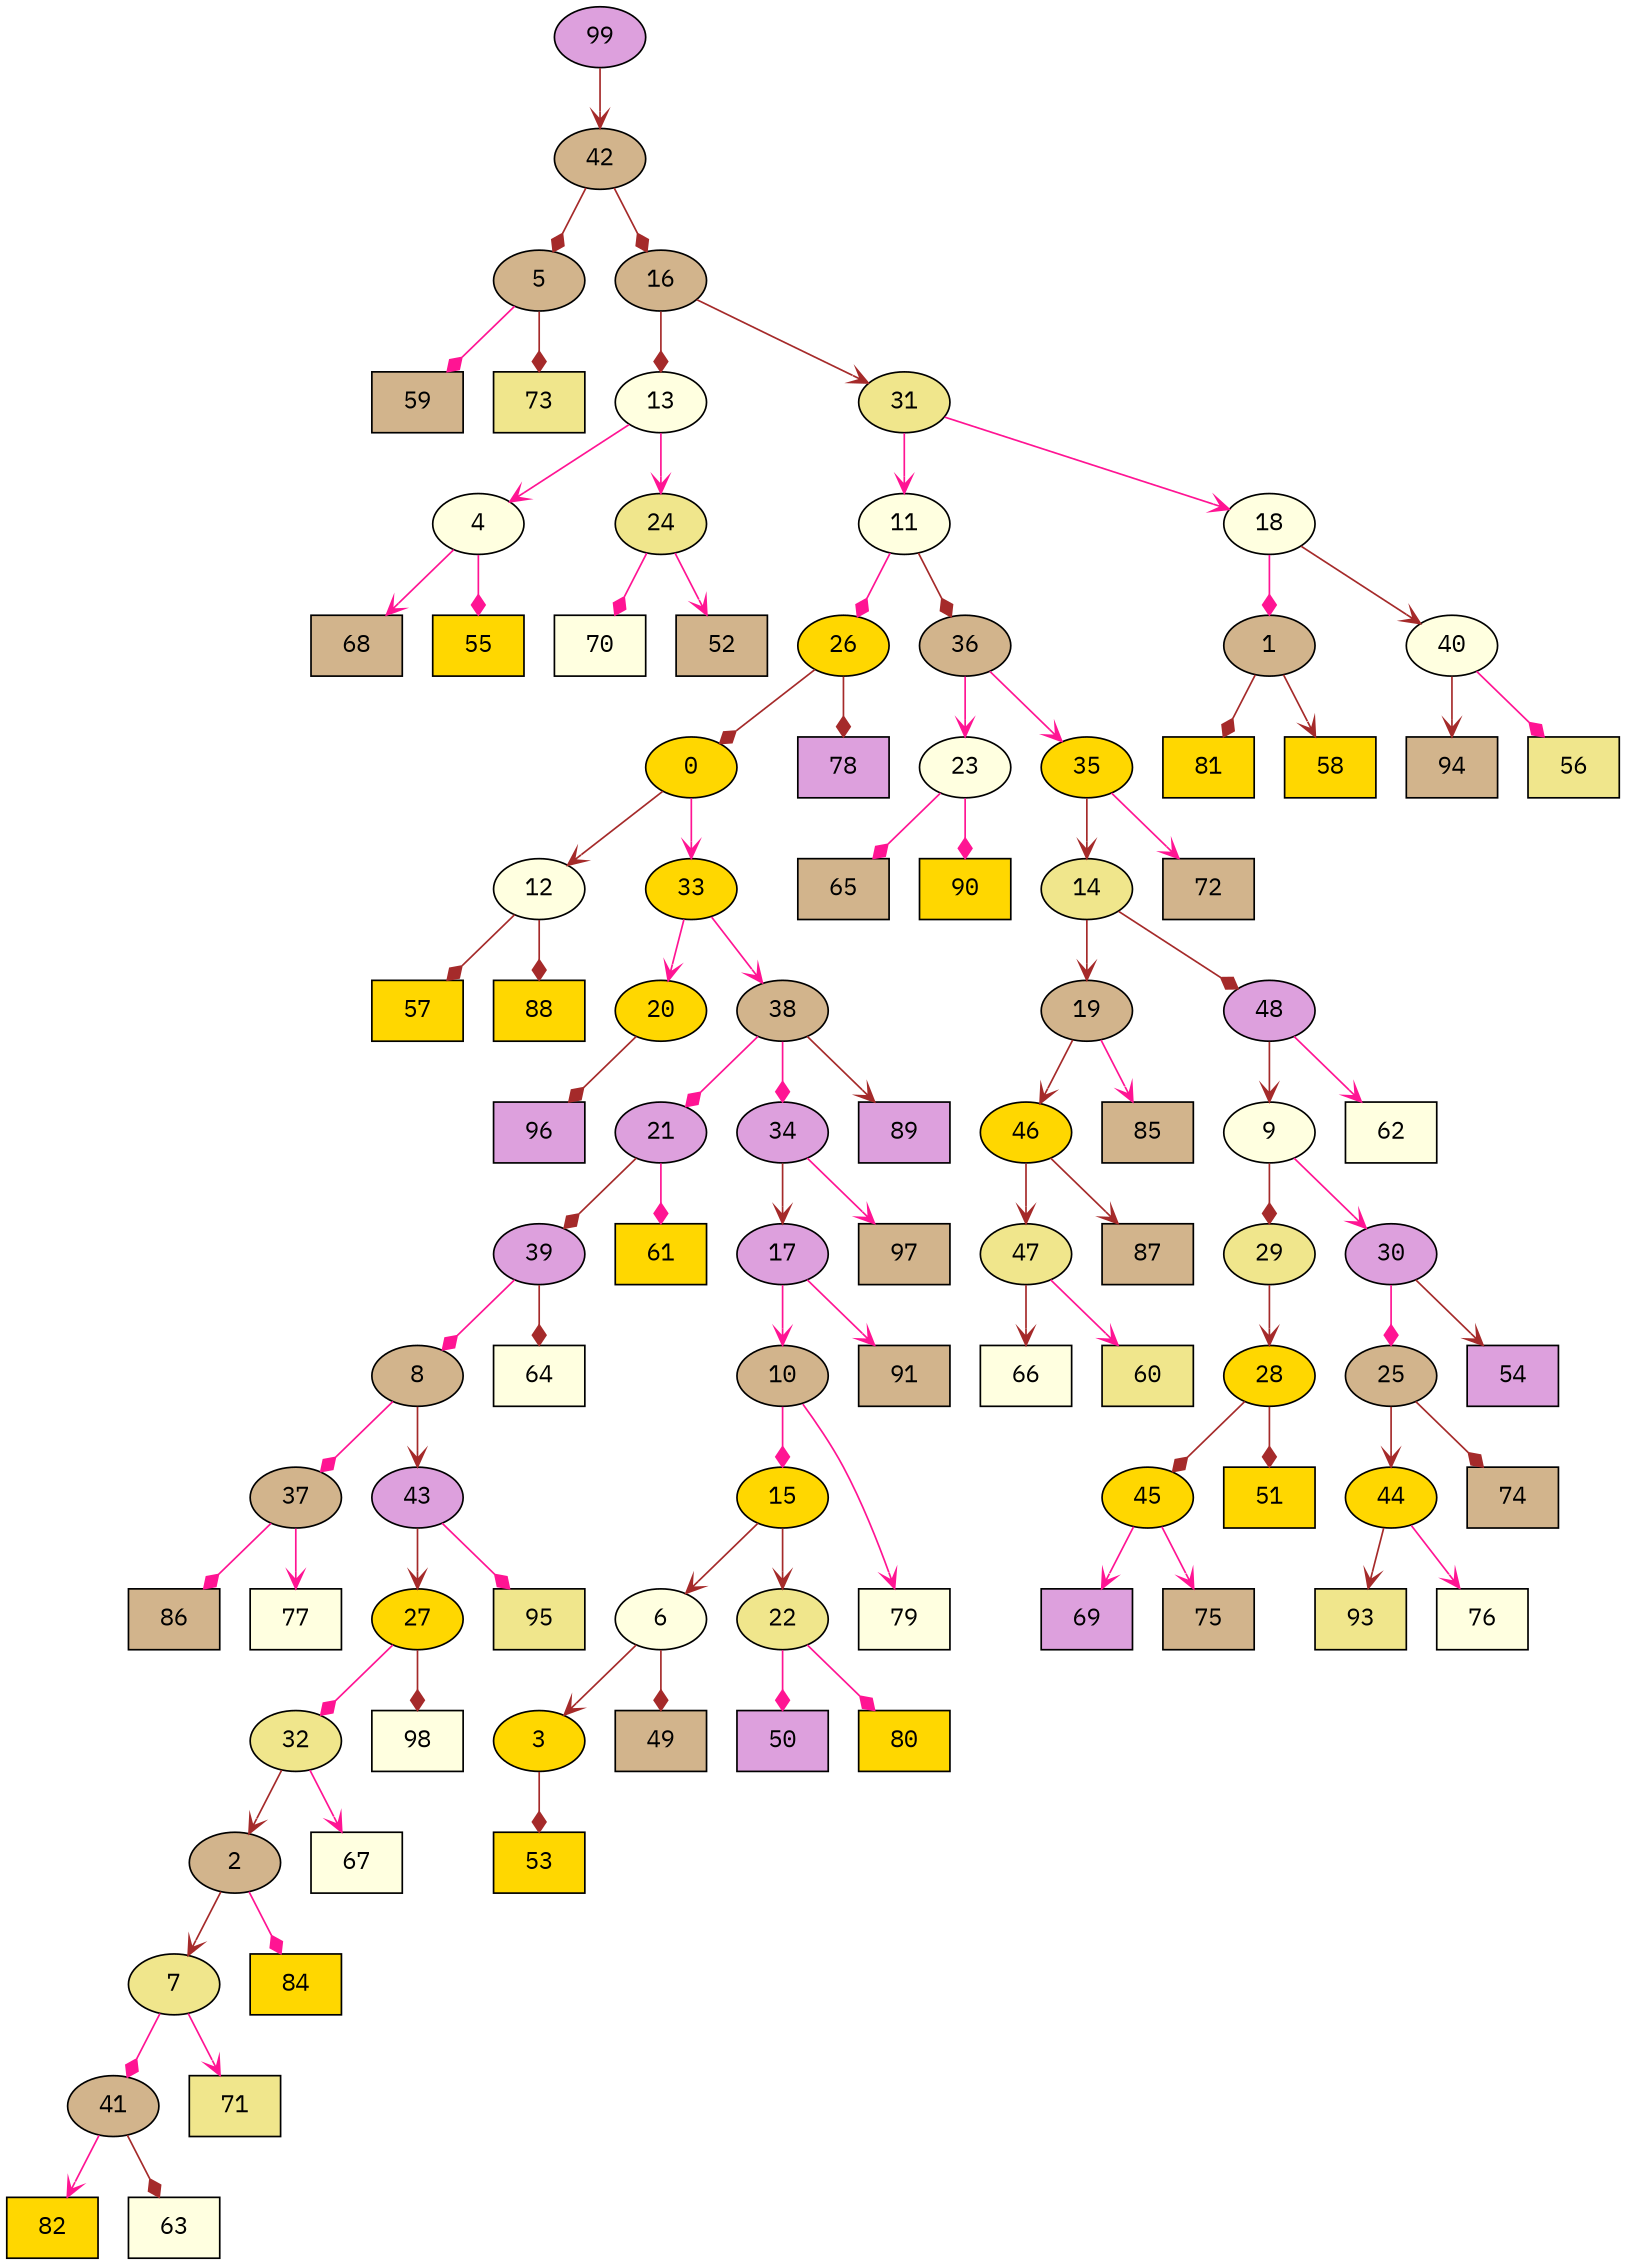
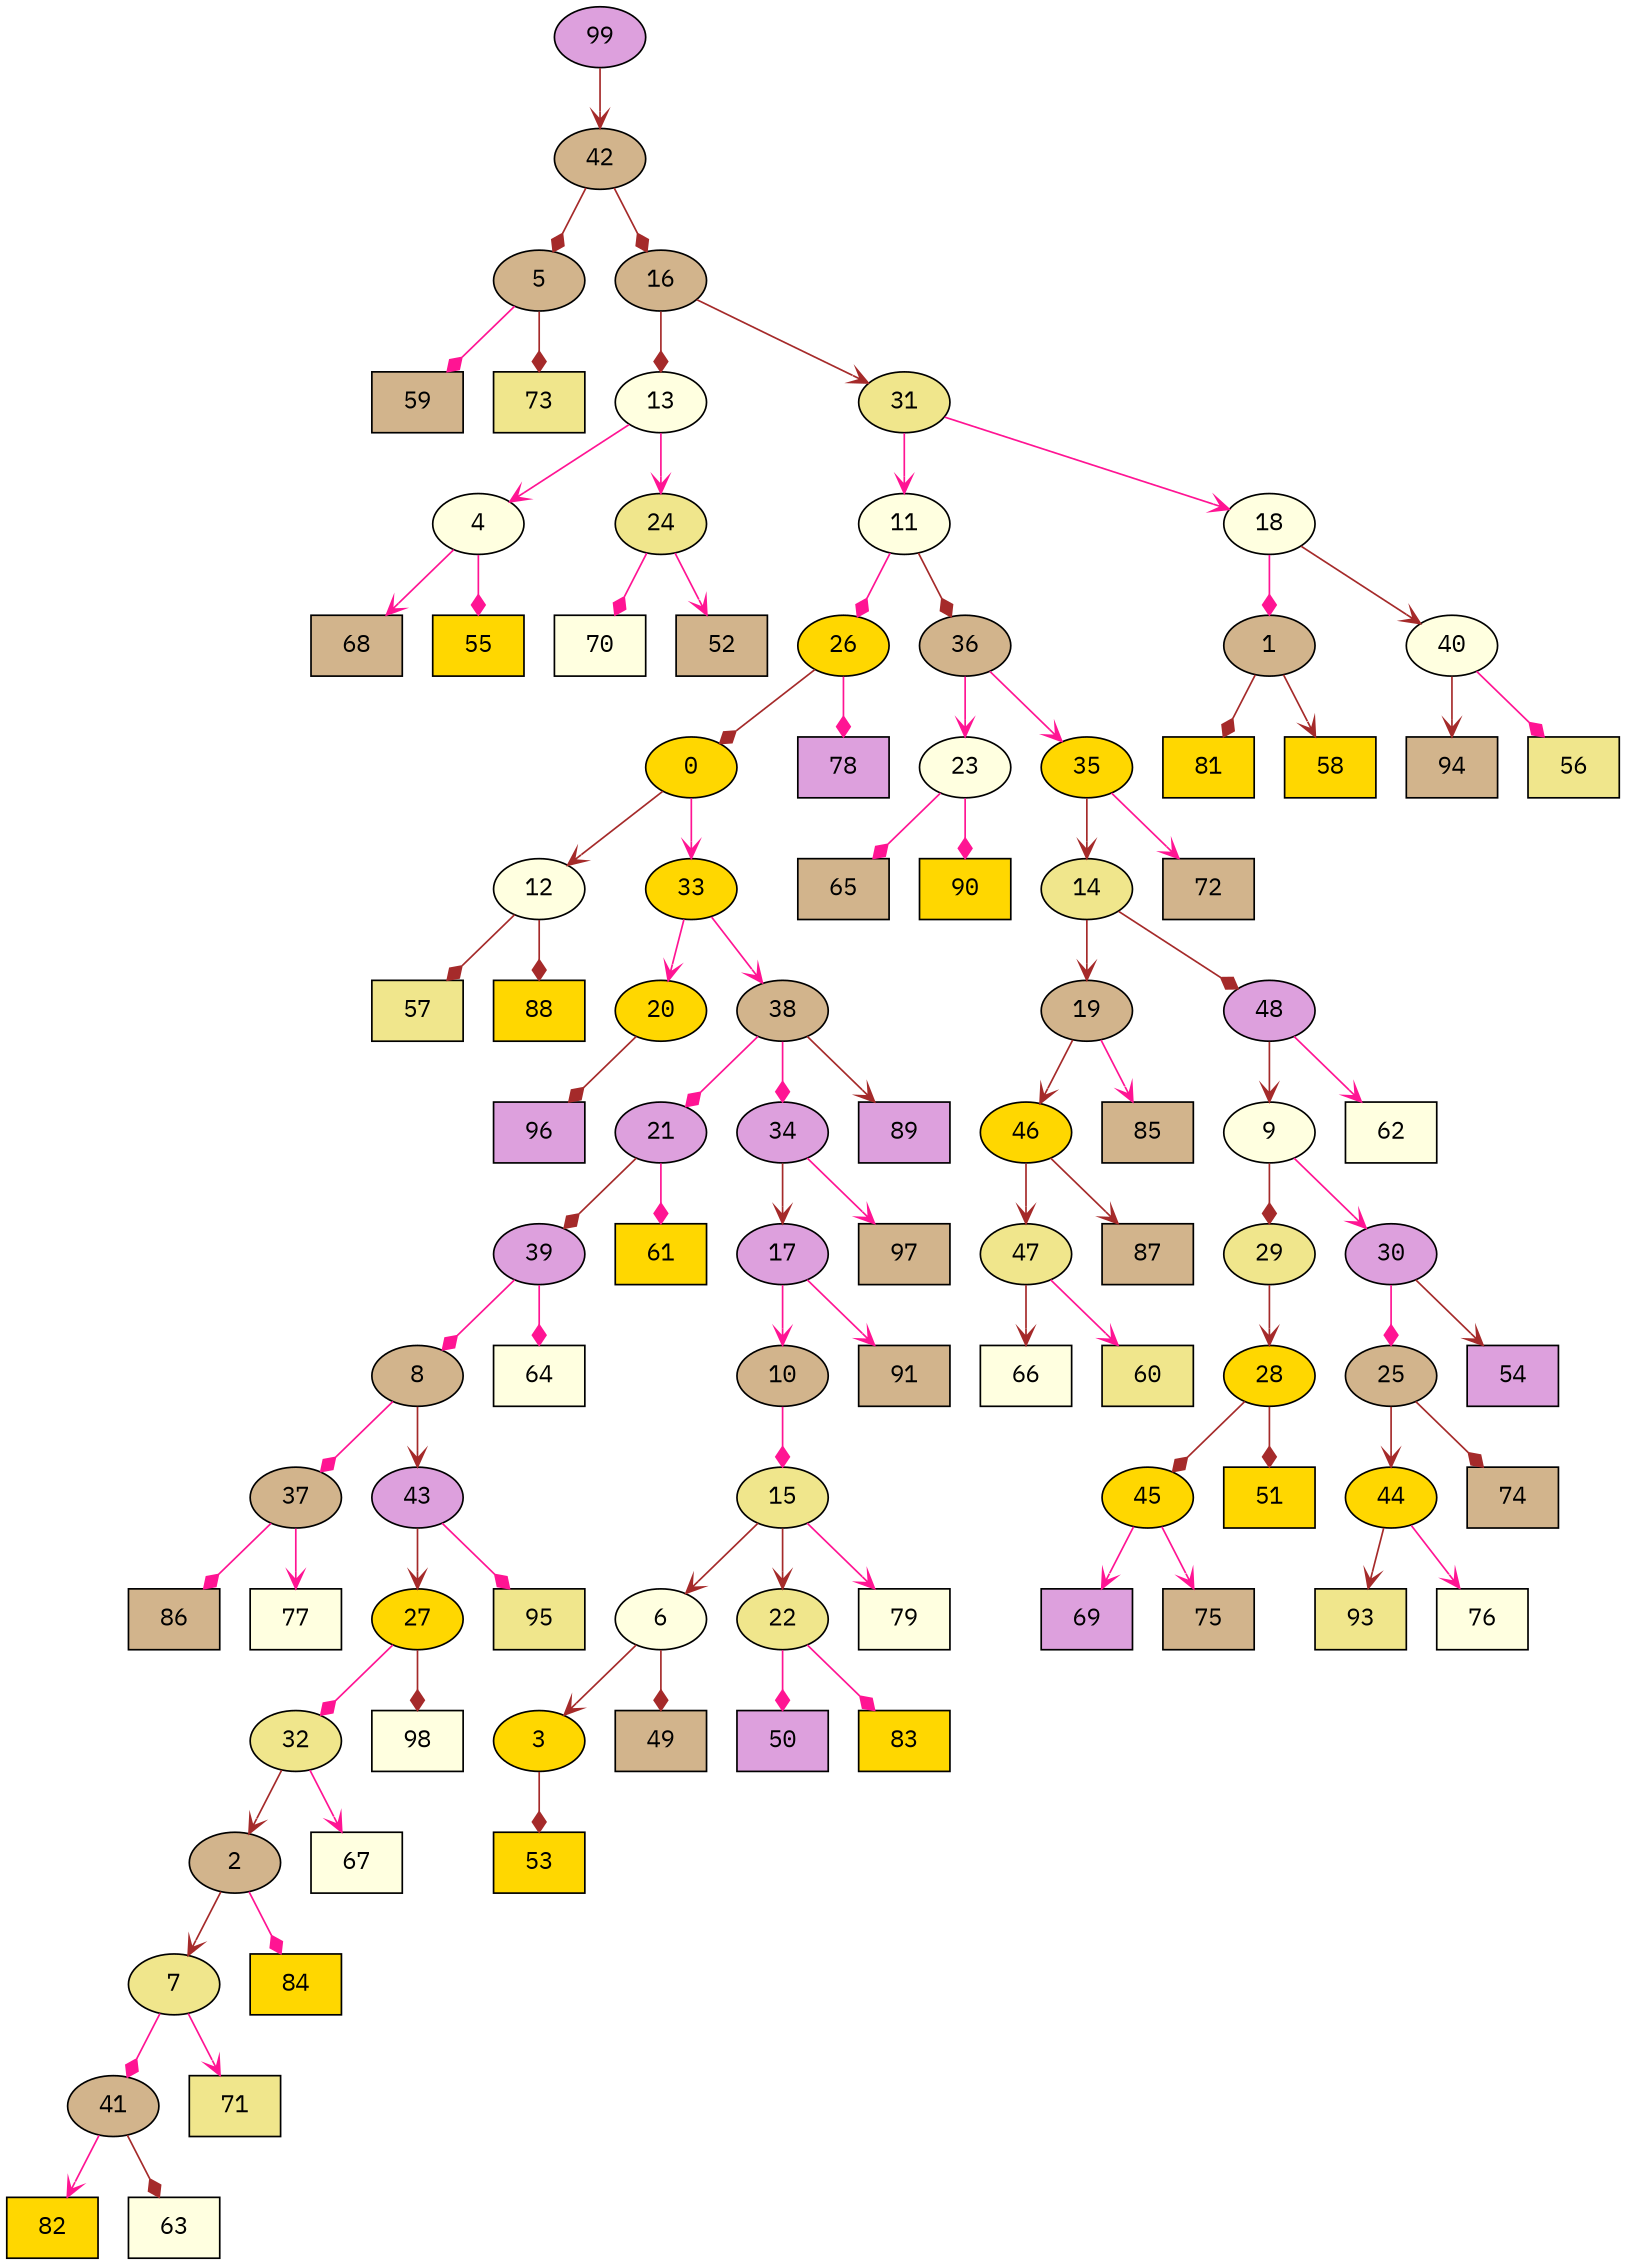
edge "26" -> "78": color brown -> deeppink
node "57": fillcolor gold -> khaki
edge "39" -> "64": color brown -> deeppink
edge "10" -> "79": now "15" -> "79"
node "15": fillcolor gold -> khaki
node "80": label "80" -> "83"
